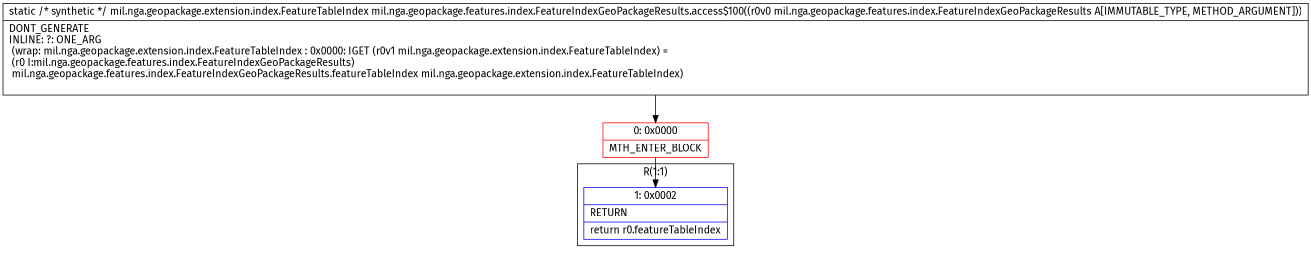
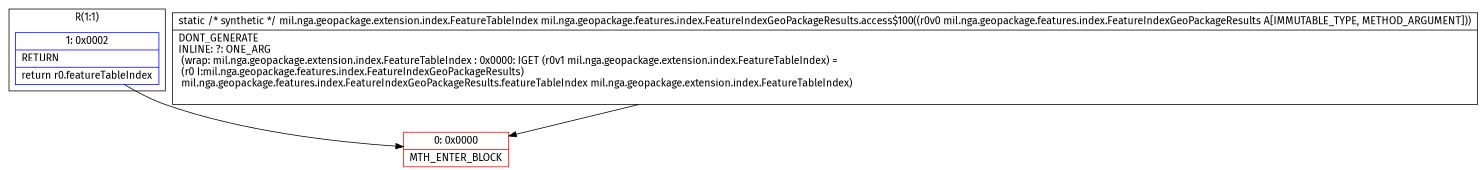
edge "0: 0x0000" -> "1: 0x0002": reversed
